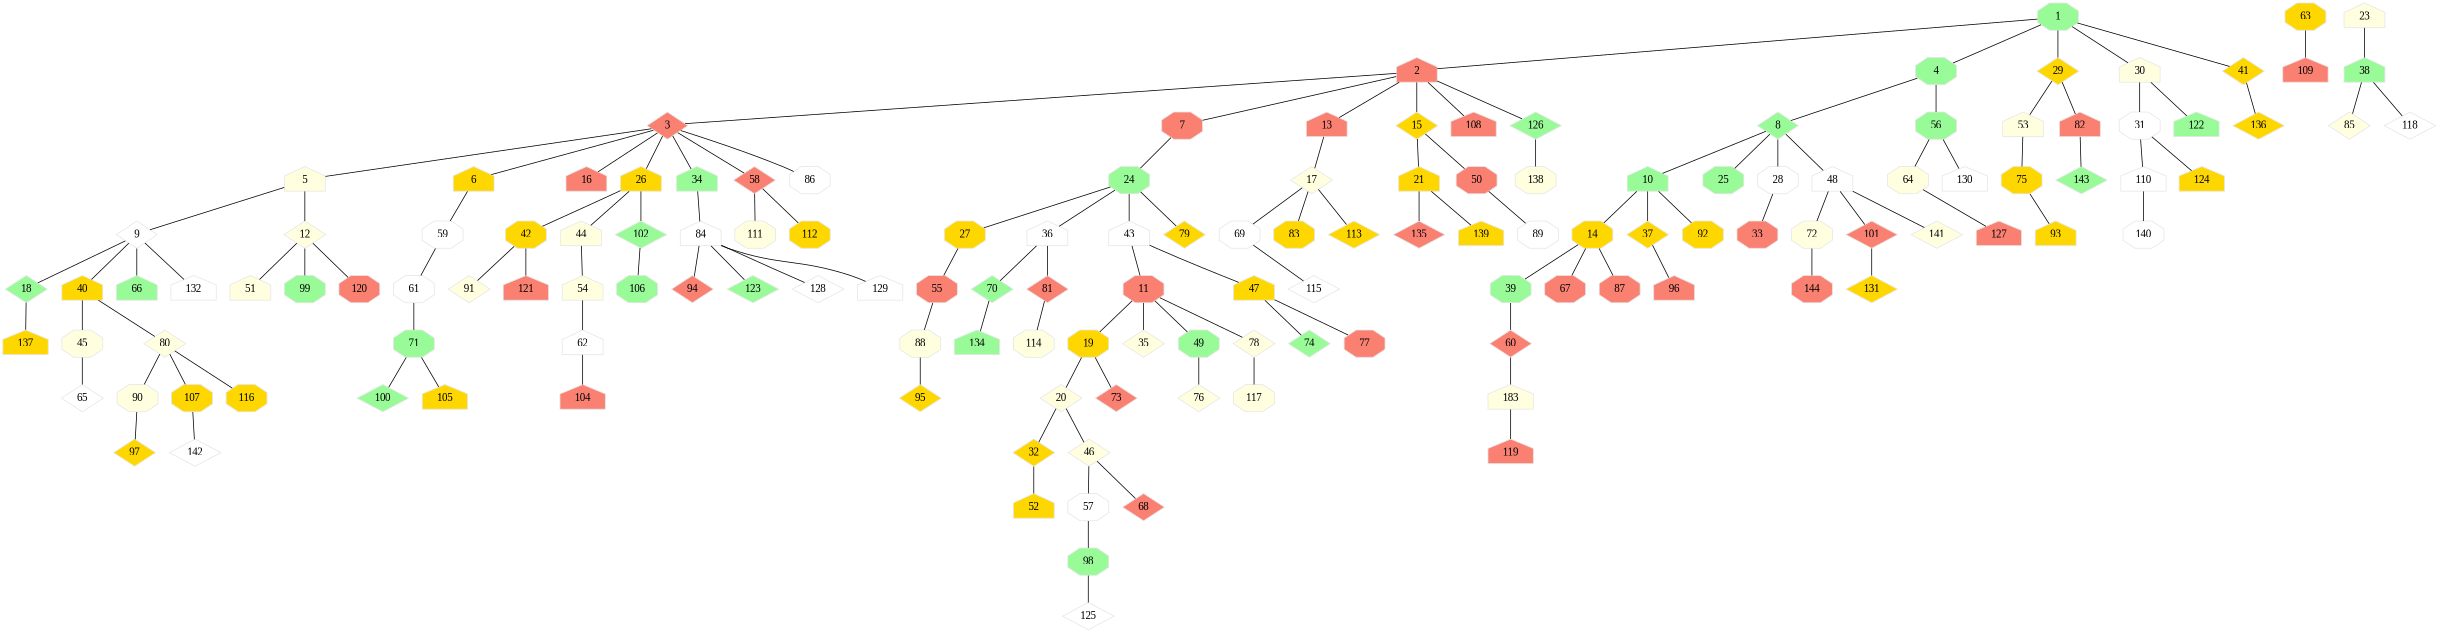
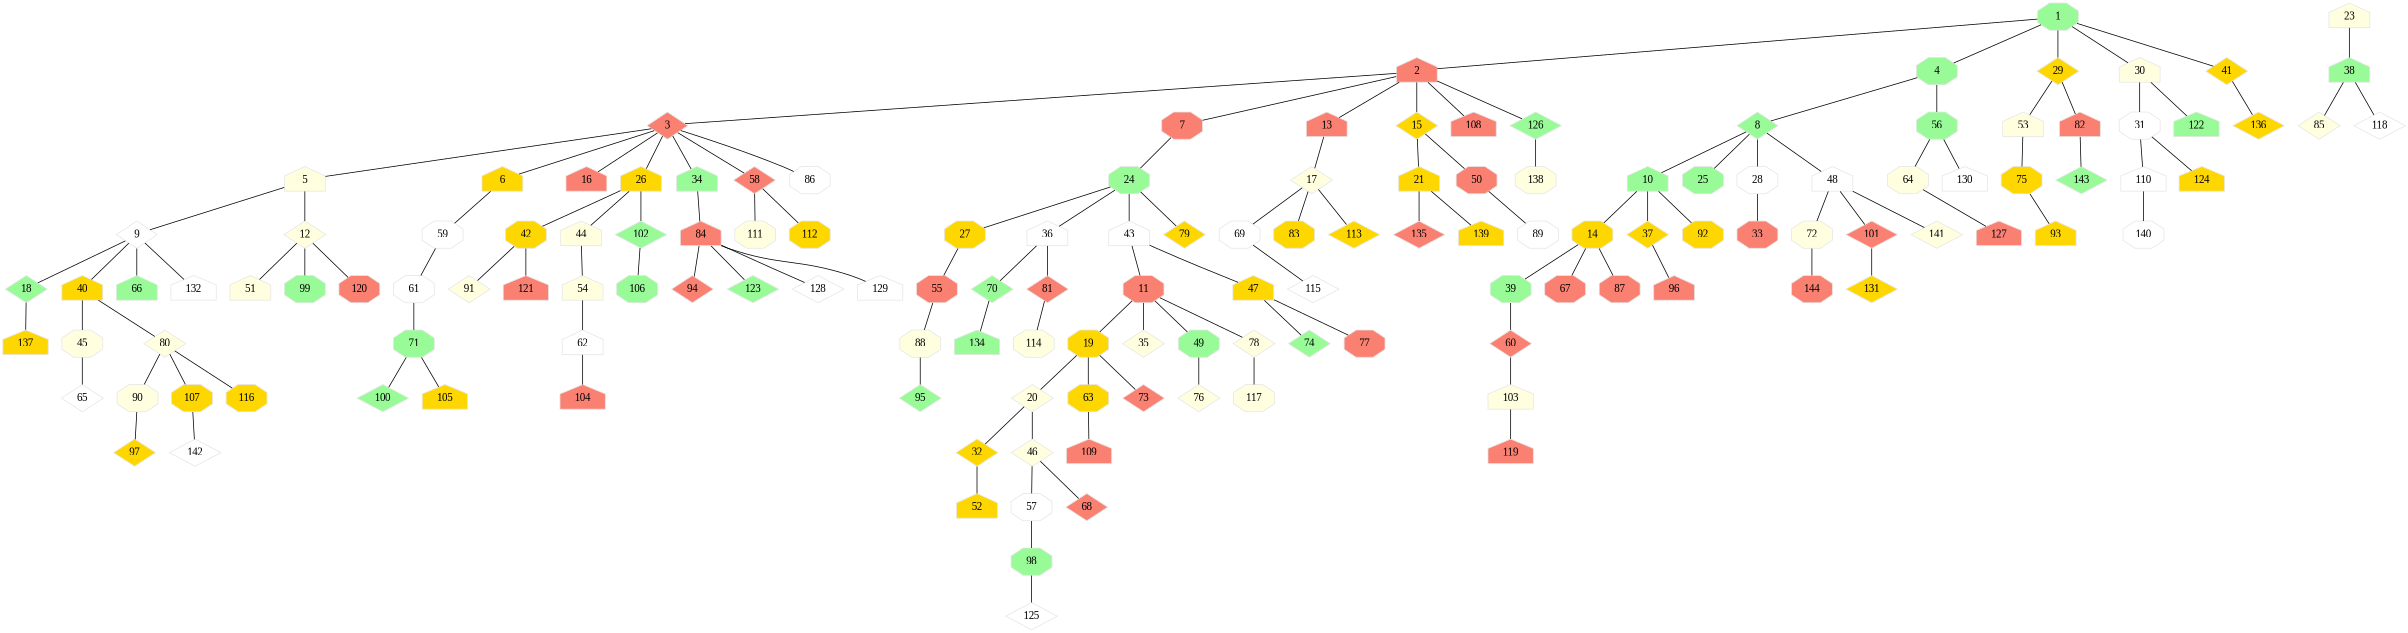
node "84": fillcolor white -> salmon
edge "19" -- "63": added
node "95": fillcolor gold -> palegreen
node "183": label "183" -> "103"
